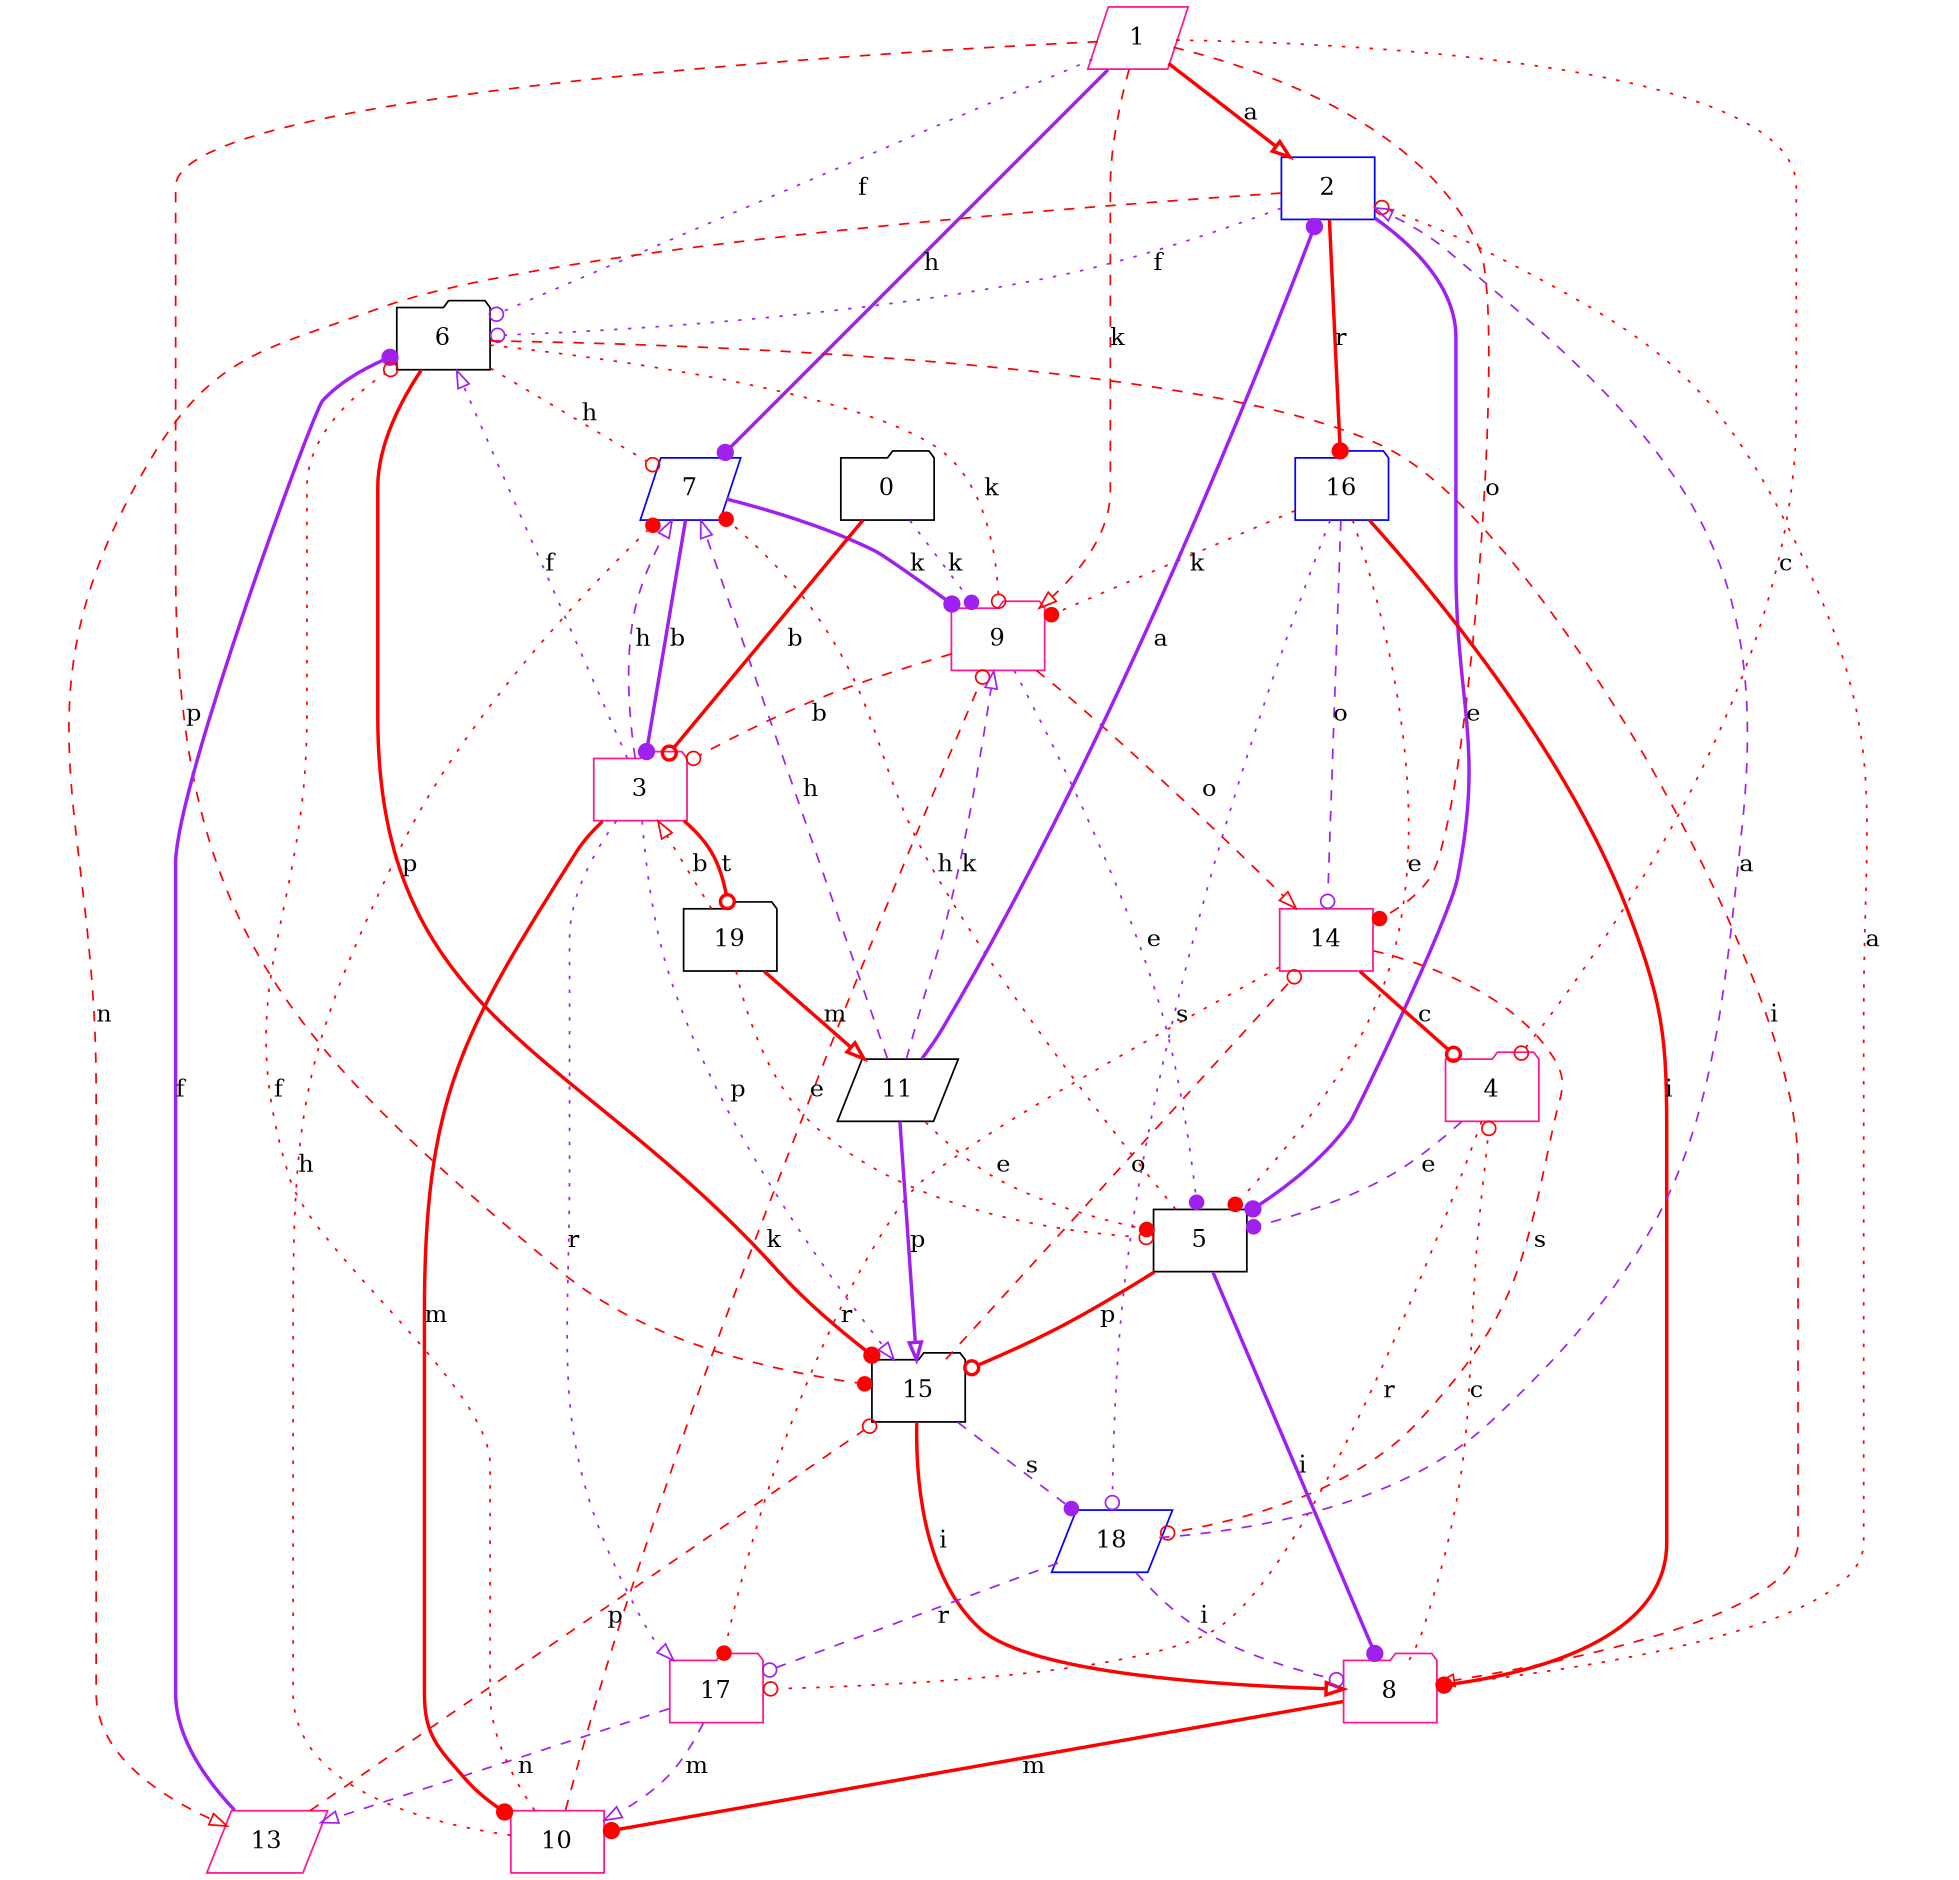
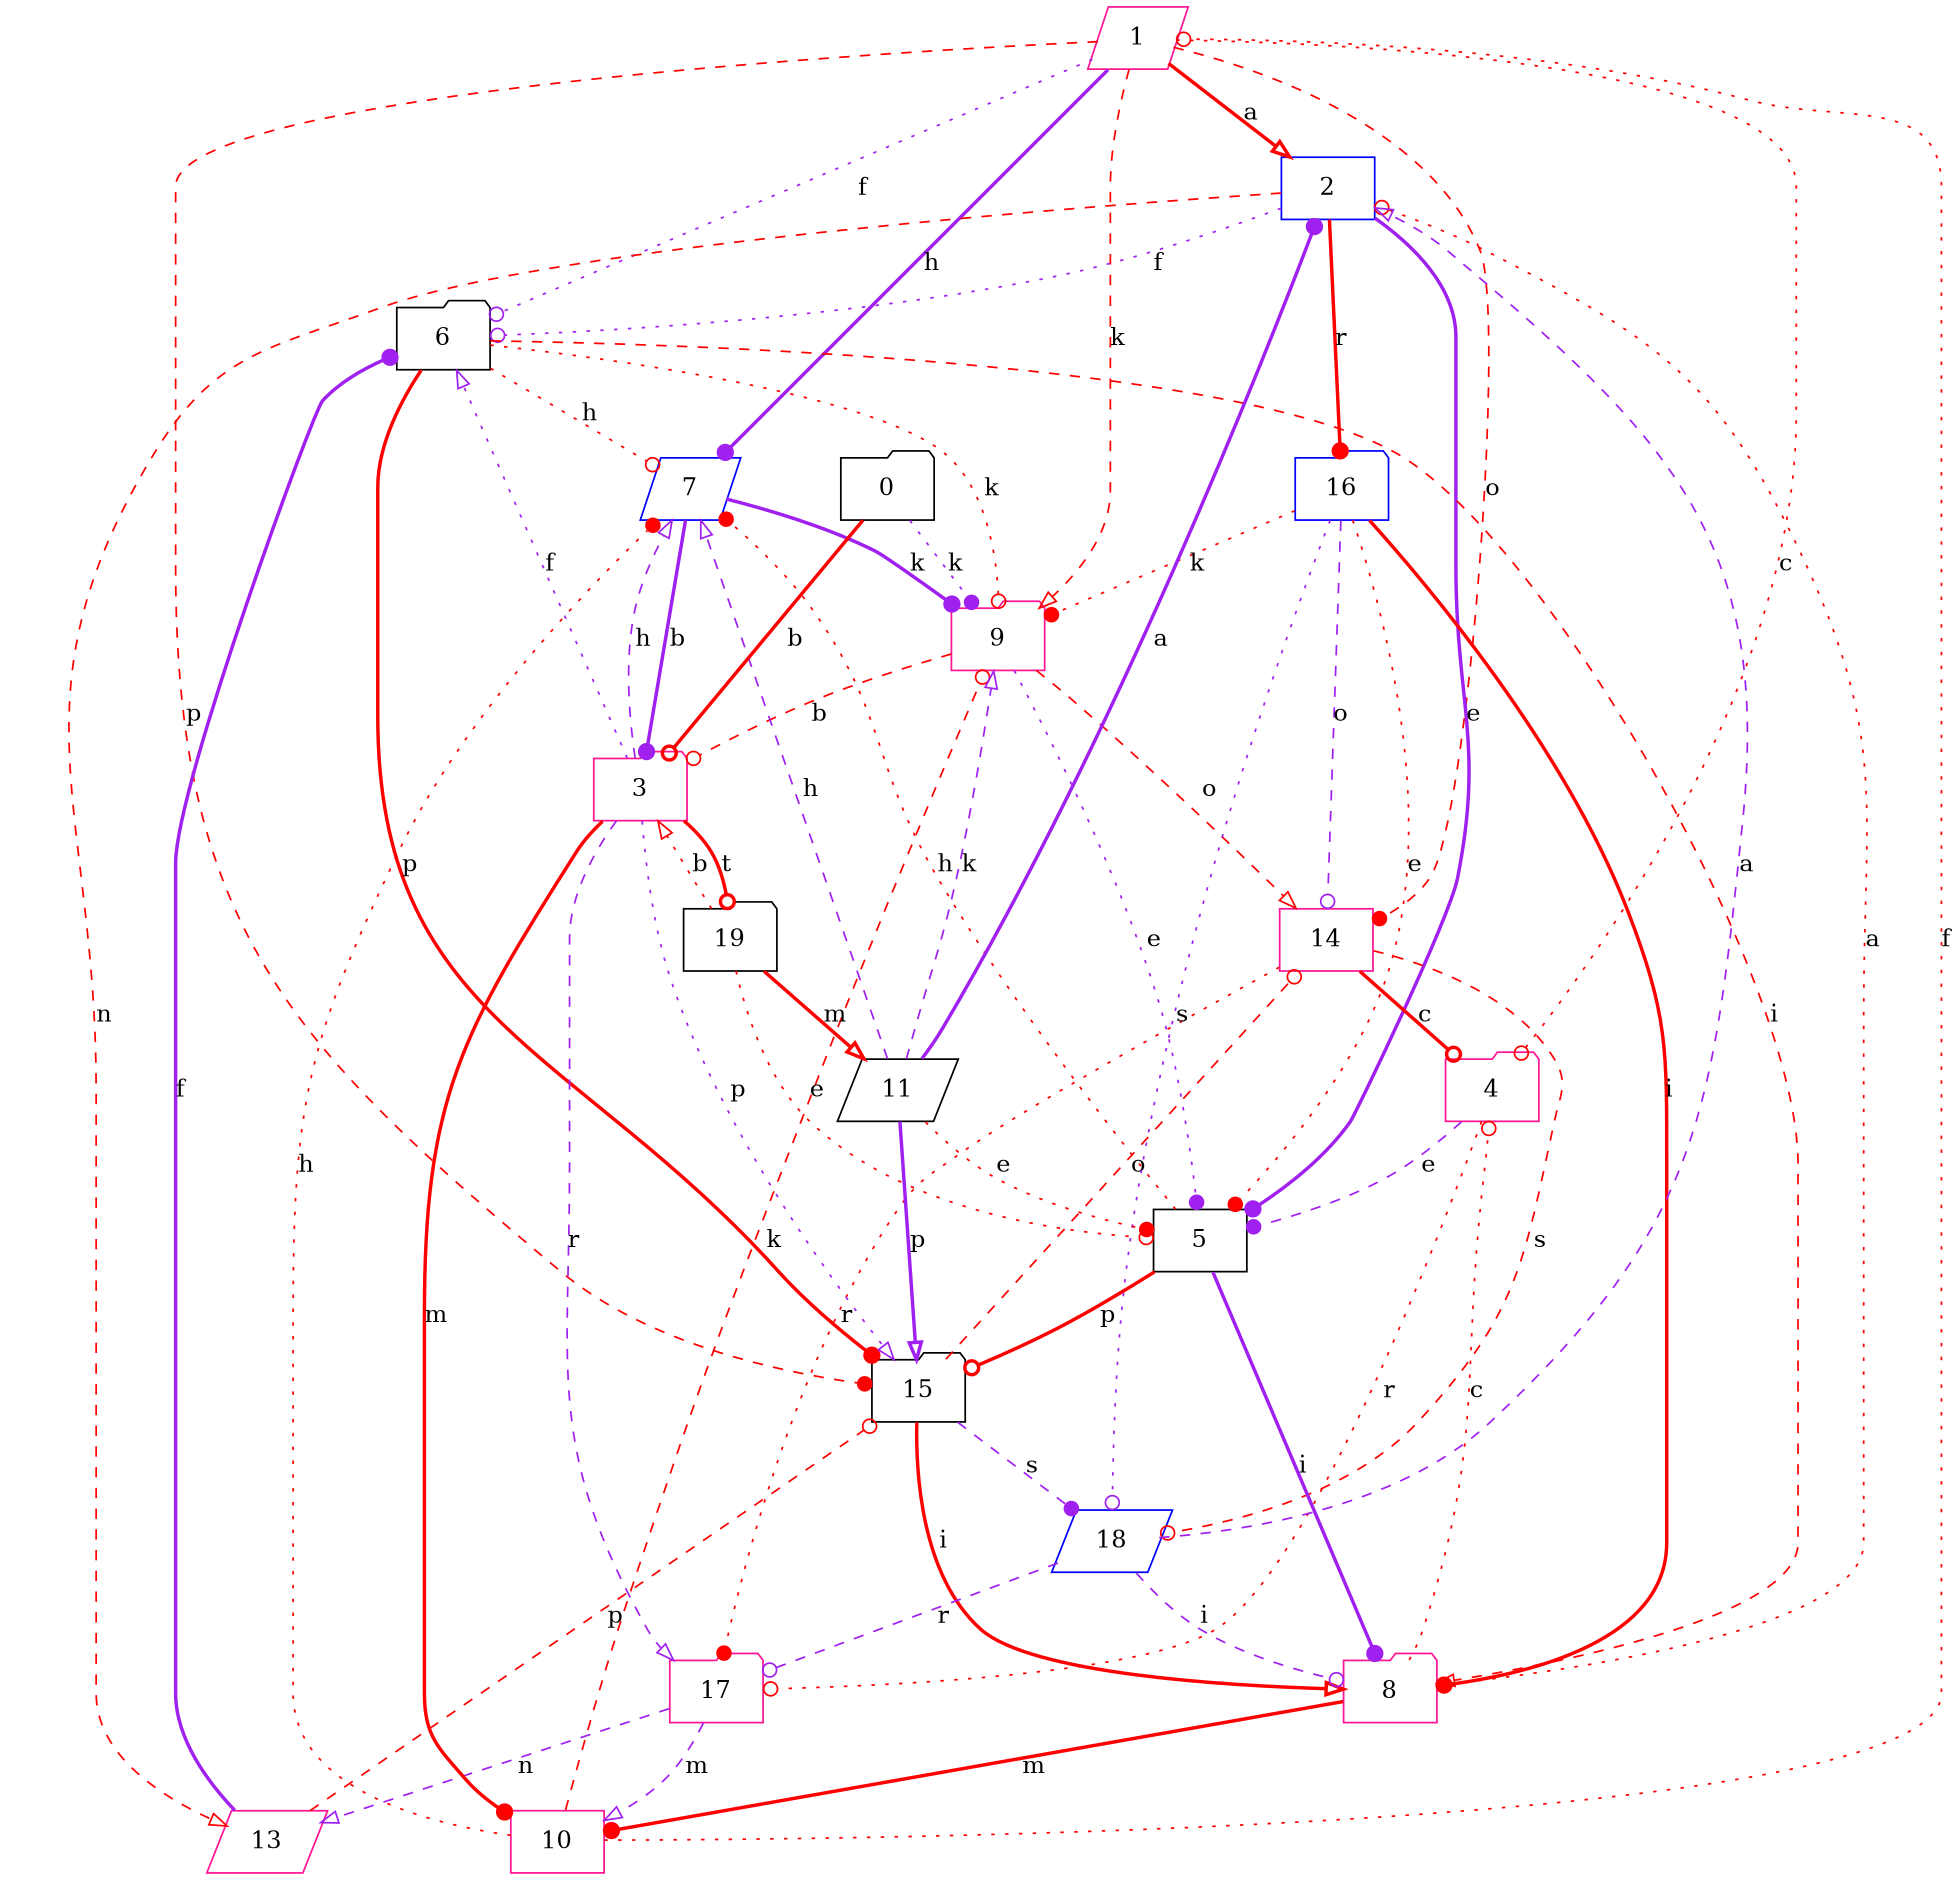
edge "10" -> "6": now "10" -> "1"
edge "3" -> "17": style dotted -> dashed
